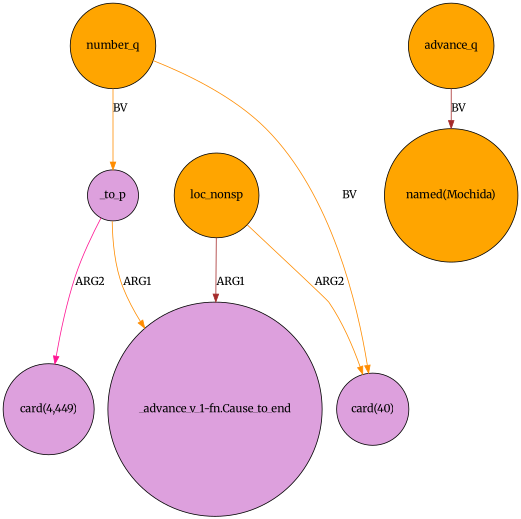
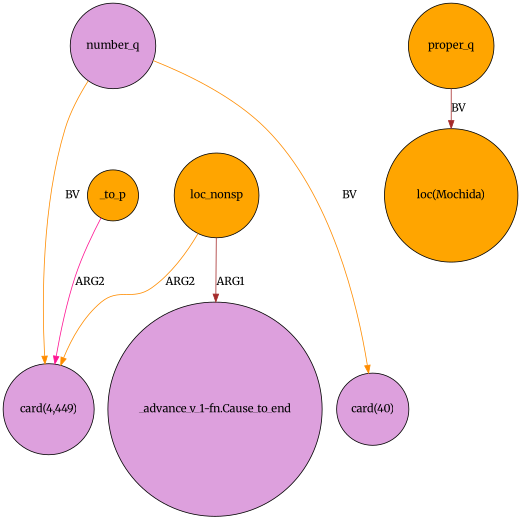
node "number_q": fillcolor orange -> plum
node "advance_q": label "advance_q" -> "proper_q"
edge "number_q" -> "_to_p": now "number_q" -> "card(4,449)"
node "_to_p": fillcolor plum -> orange
node "named(Mochida)": label "named(Mochida)" -> "loc(Mochida)"
edge "_to_p" -> "_advance_v_1-fn.Cause_to_end": removed, label "ARG1"
edge "loc_nonsp" -> "card(40)": now "loc_nonsp" -> "card(4,449)"
